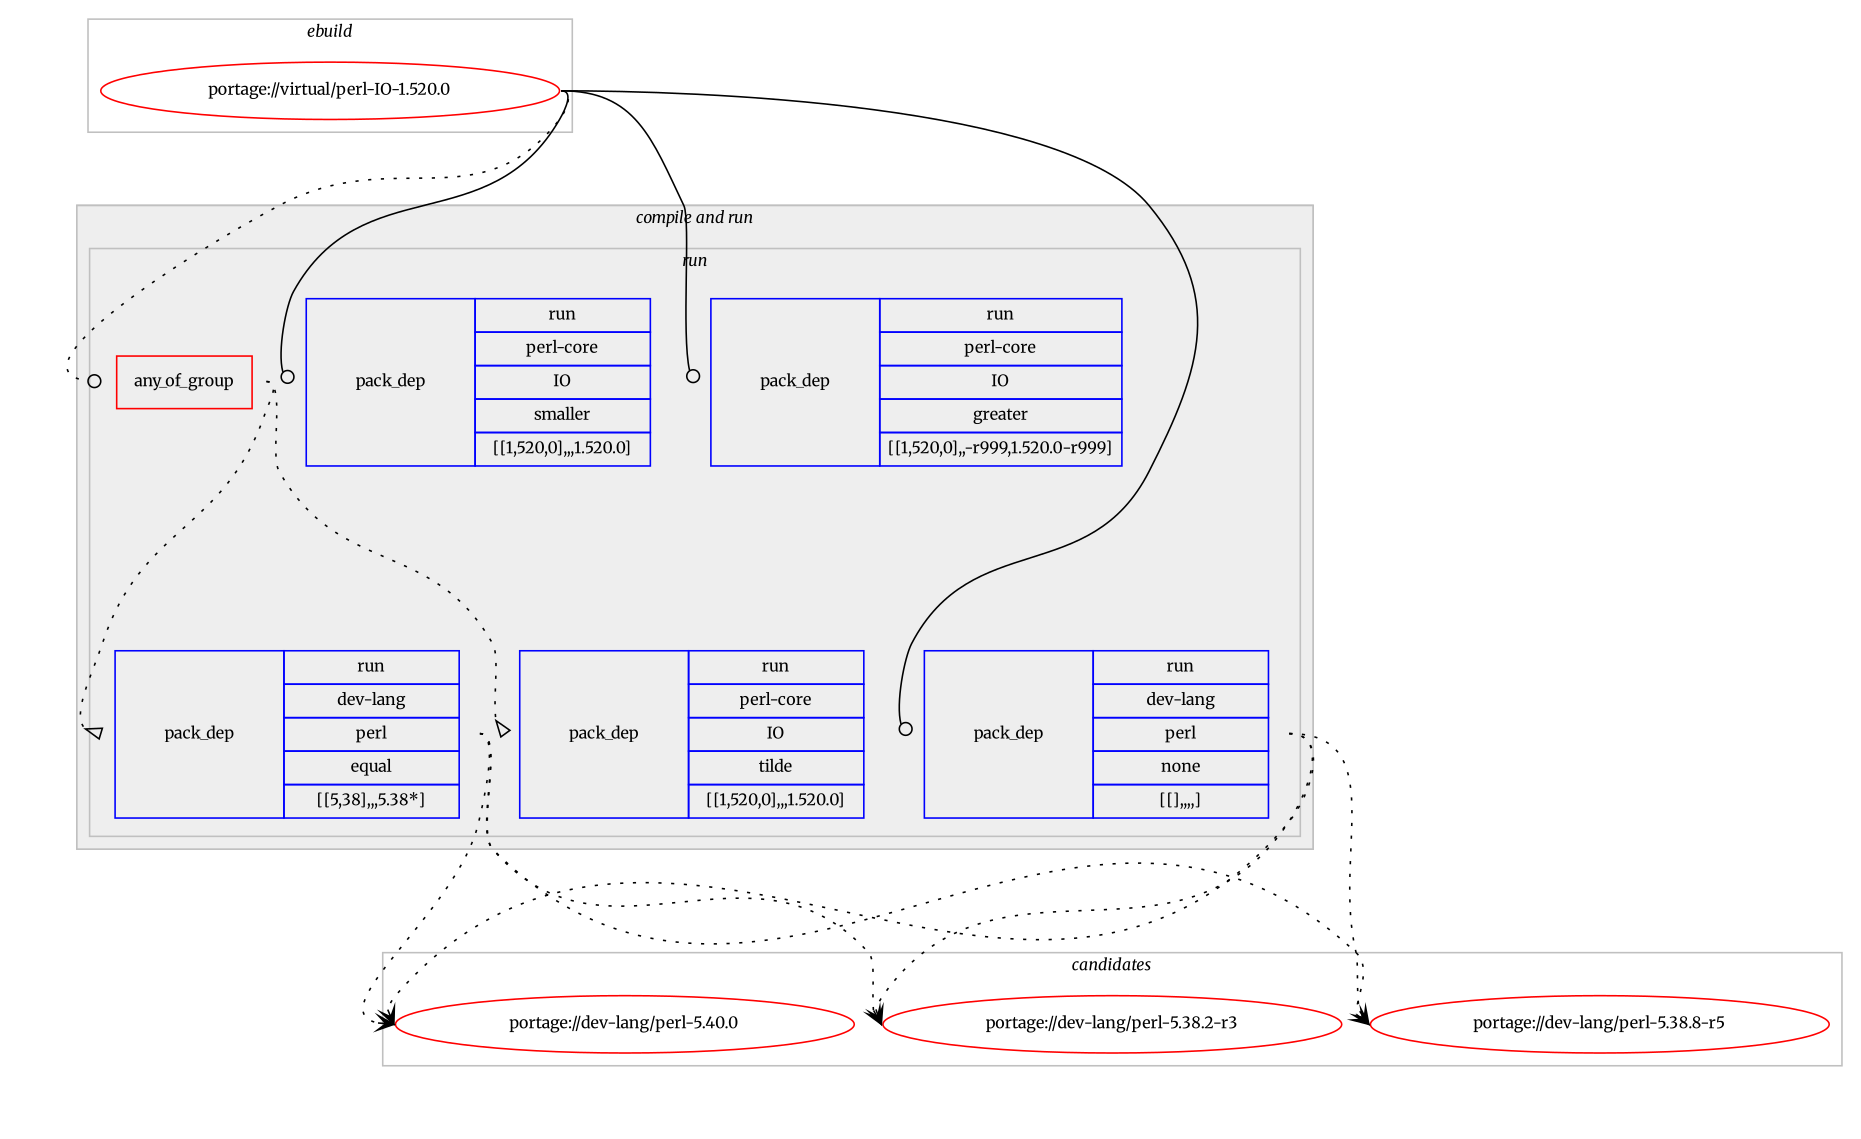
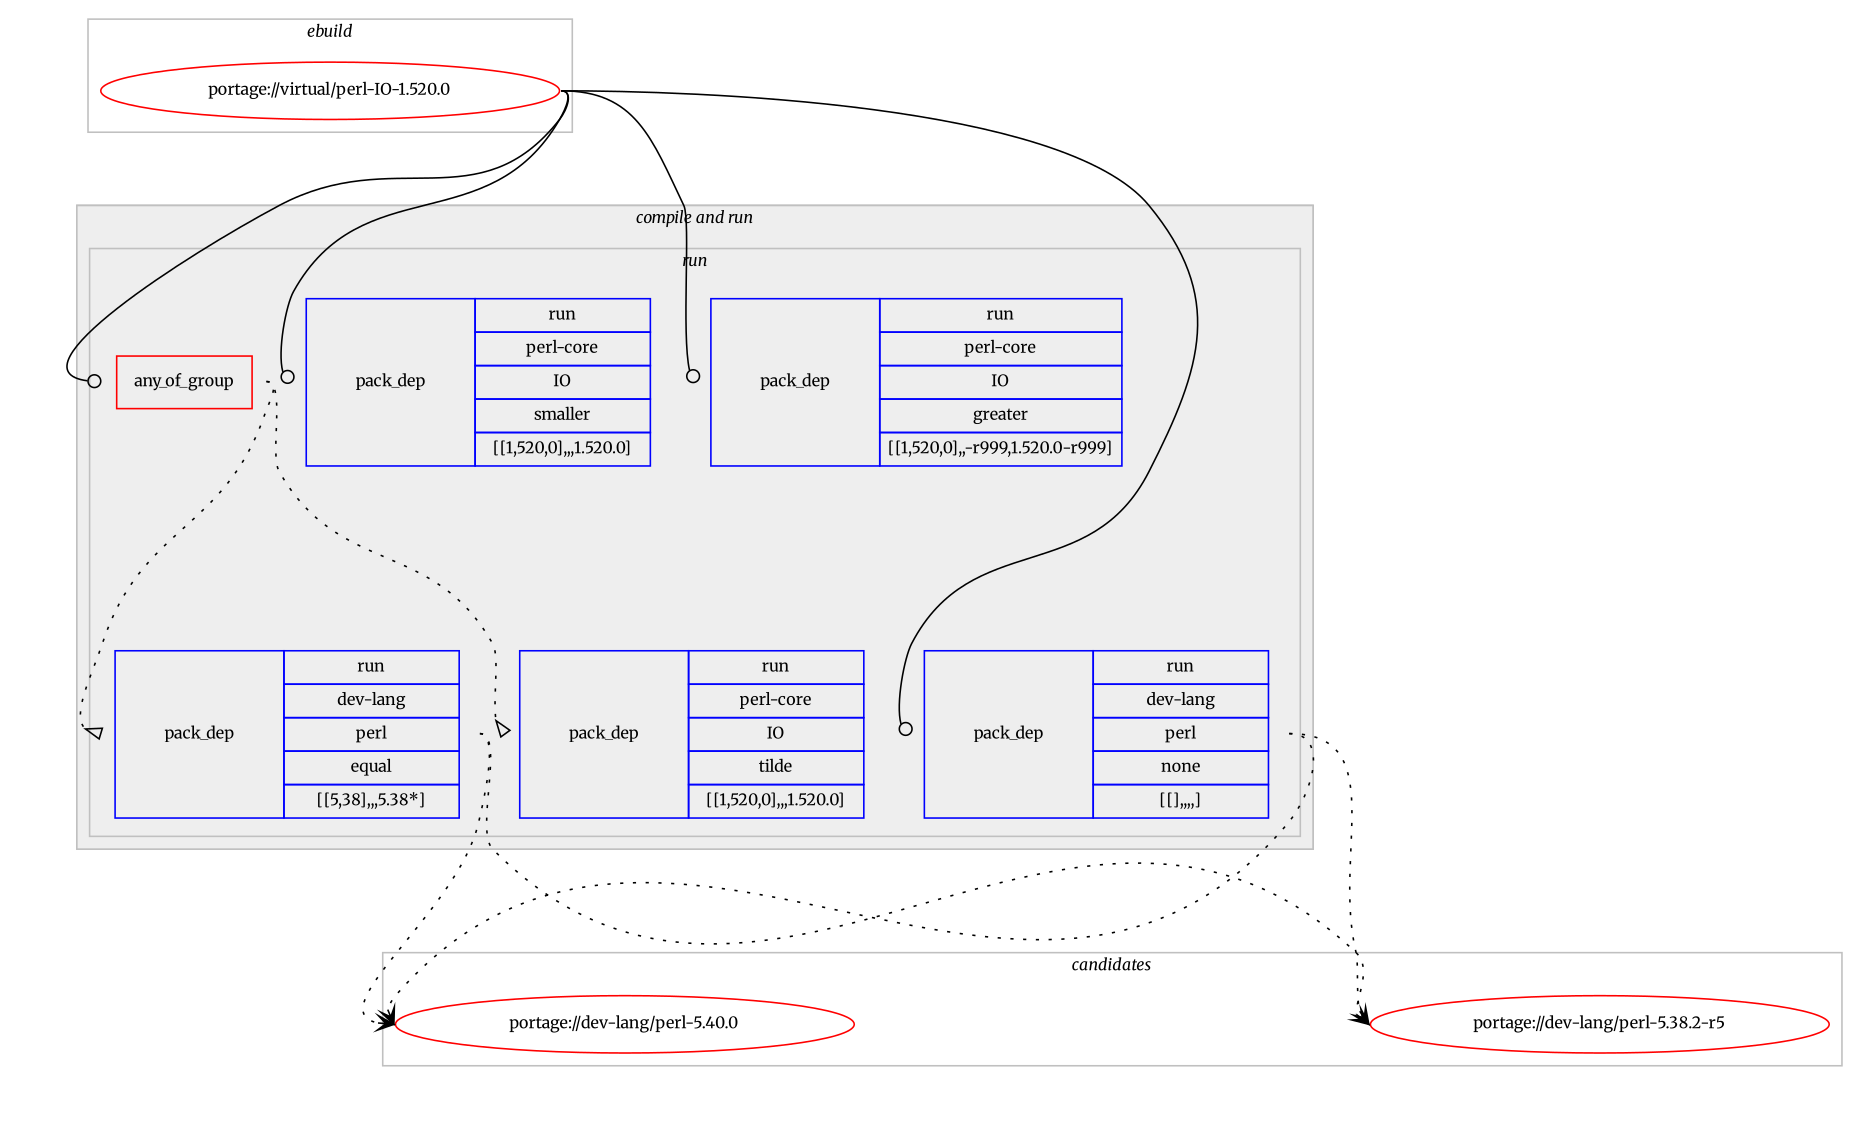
edge "portage://virtual/perl-IO-1.520.0" -> "any_of_group": style dotted -> solid
node "portage://dev-lang/perl-5.38.2-r3": removed
node "portage://dev-lang/perl-5.38.8-r5": label "portage://dev-lang/perl-5.38.8-r5" -> "portage://dev-lang/perl-5.38.2-r5"
